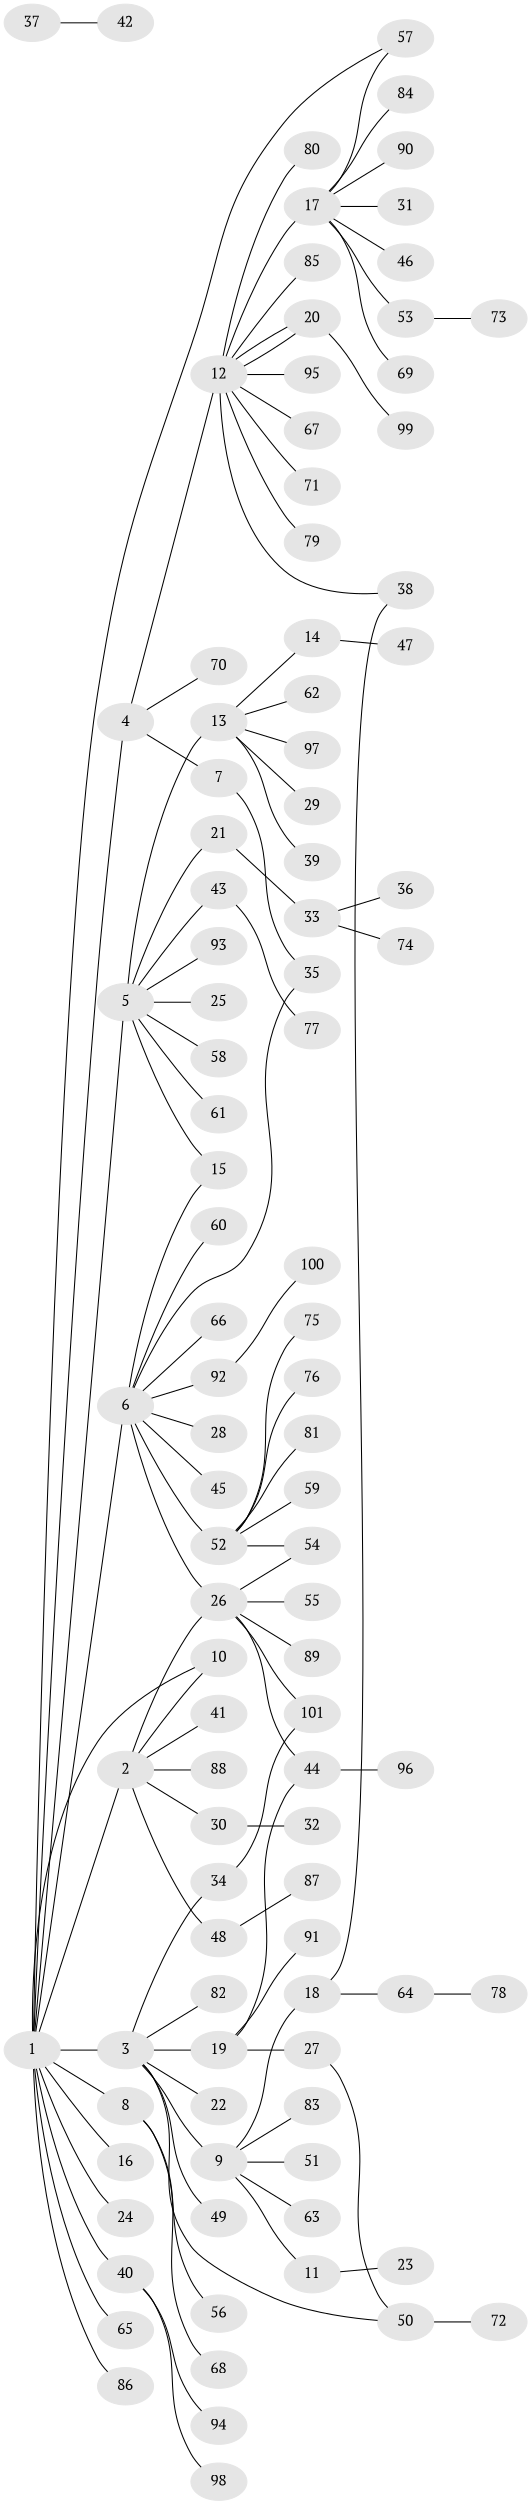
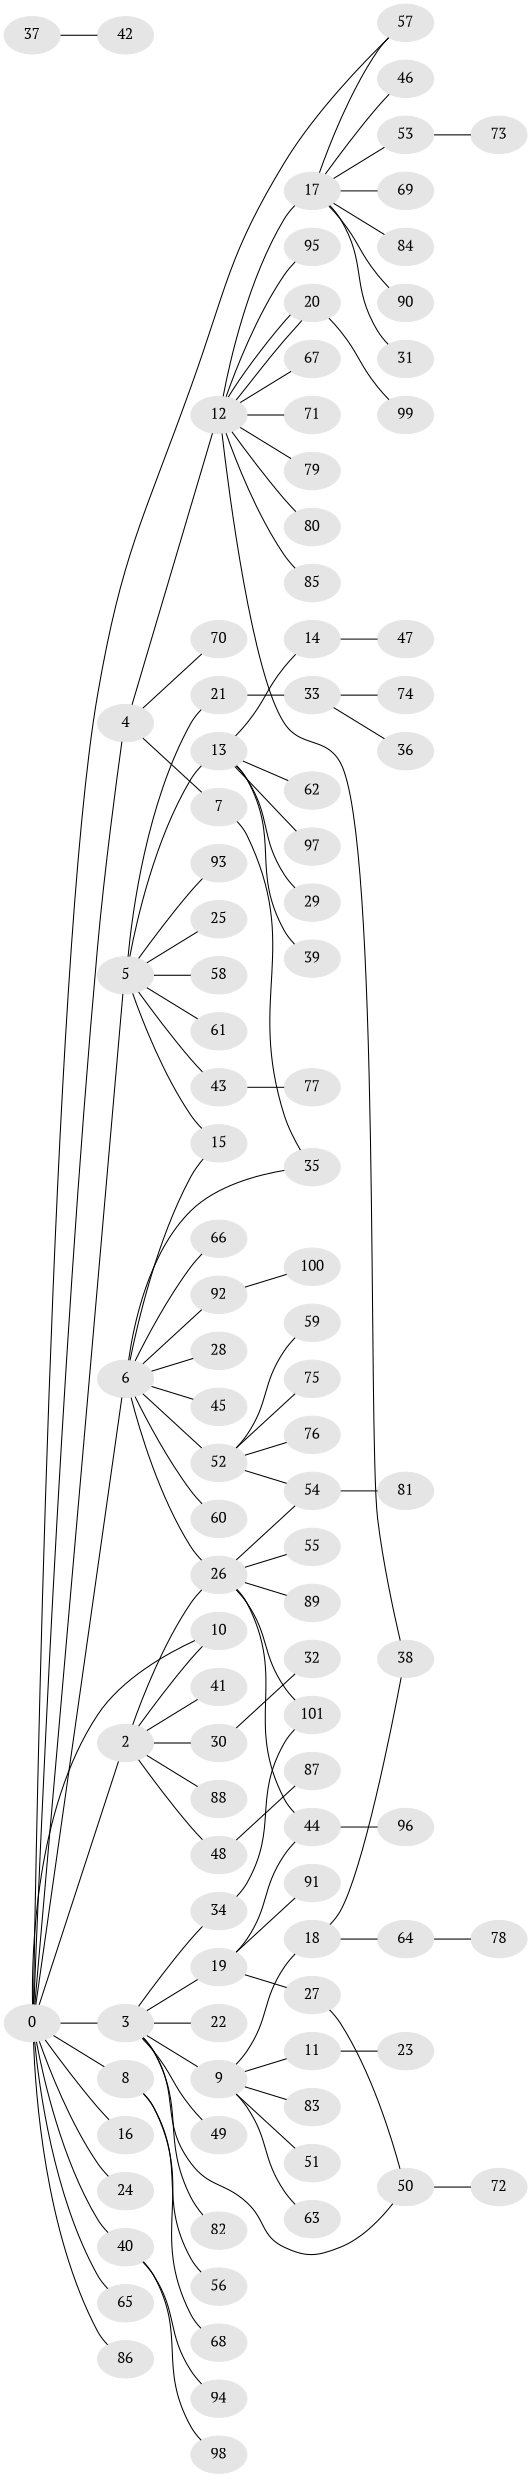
edge "81" -- "52": now "81" -- "54"
node "1": label "1" -> "0"
